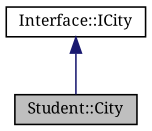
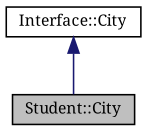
node "Interface::ICity": label "Interface::ICity" -> "Interface::City"
